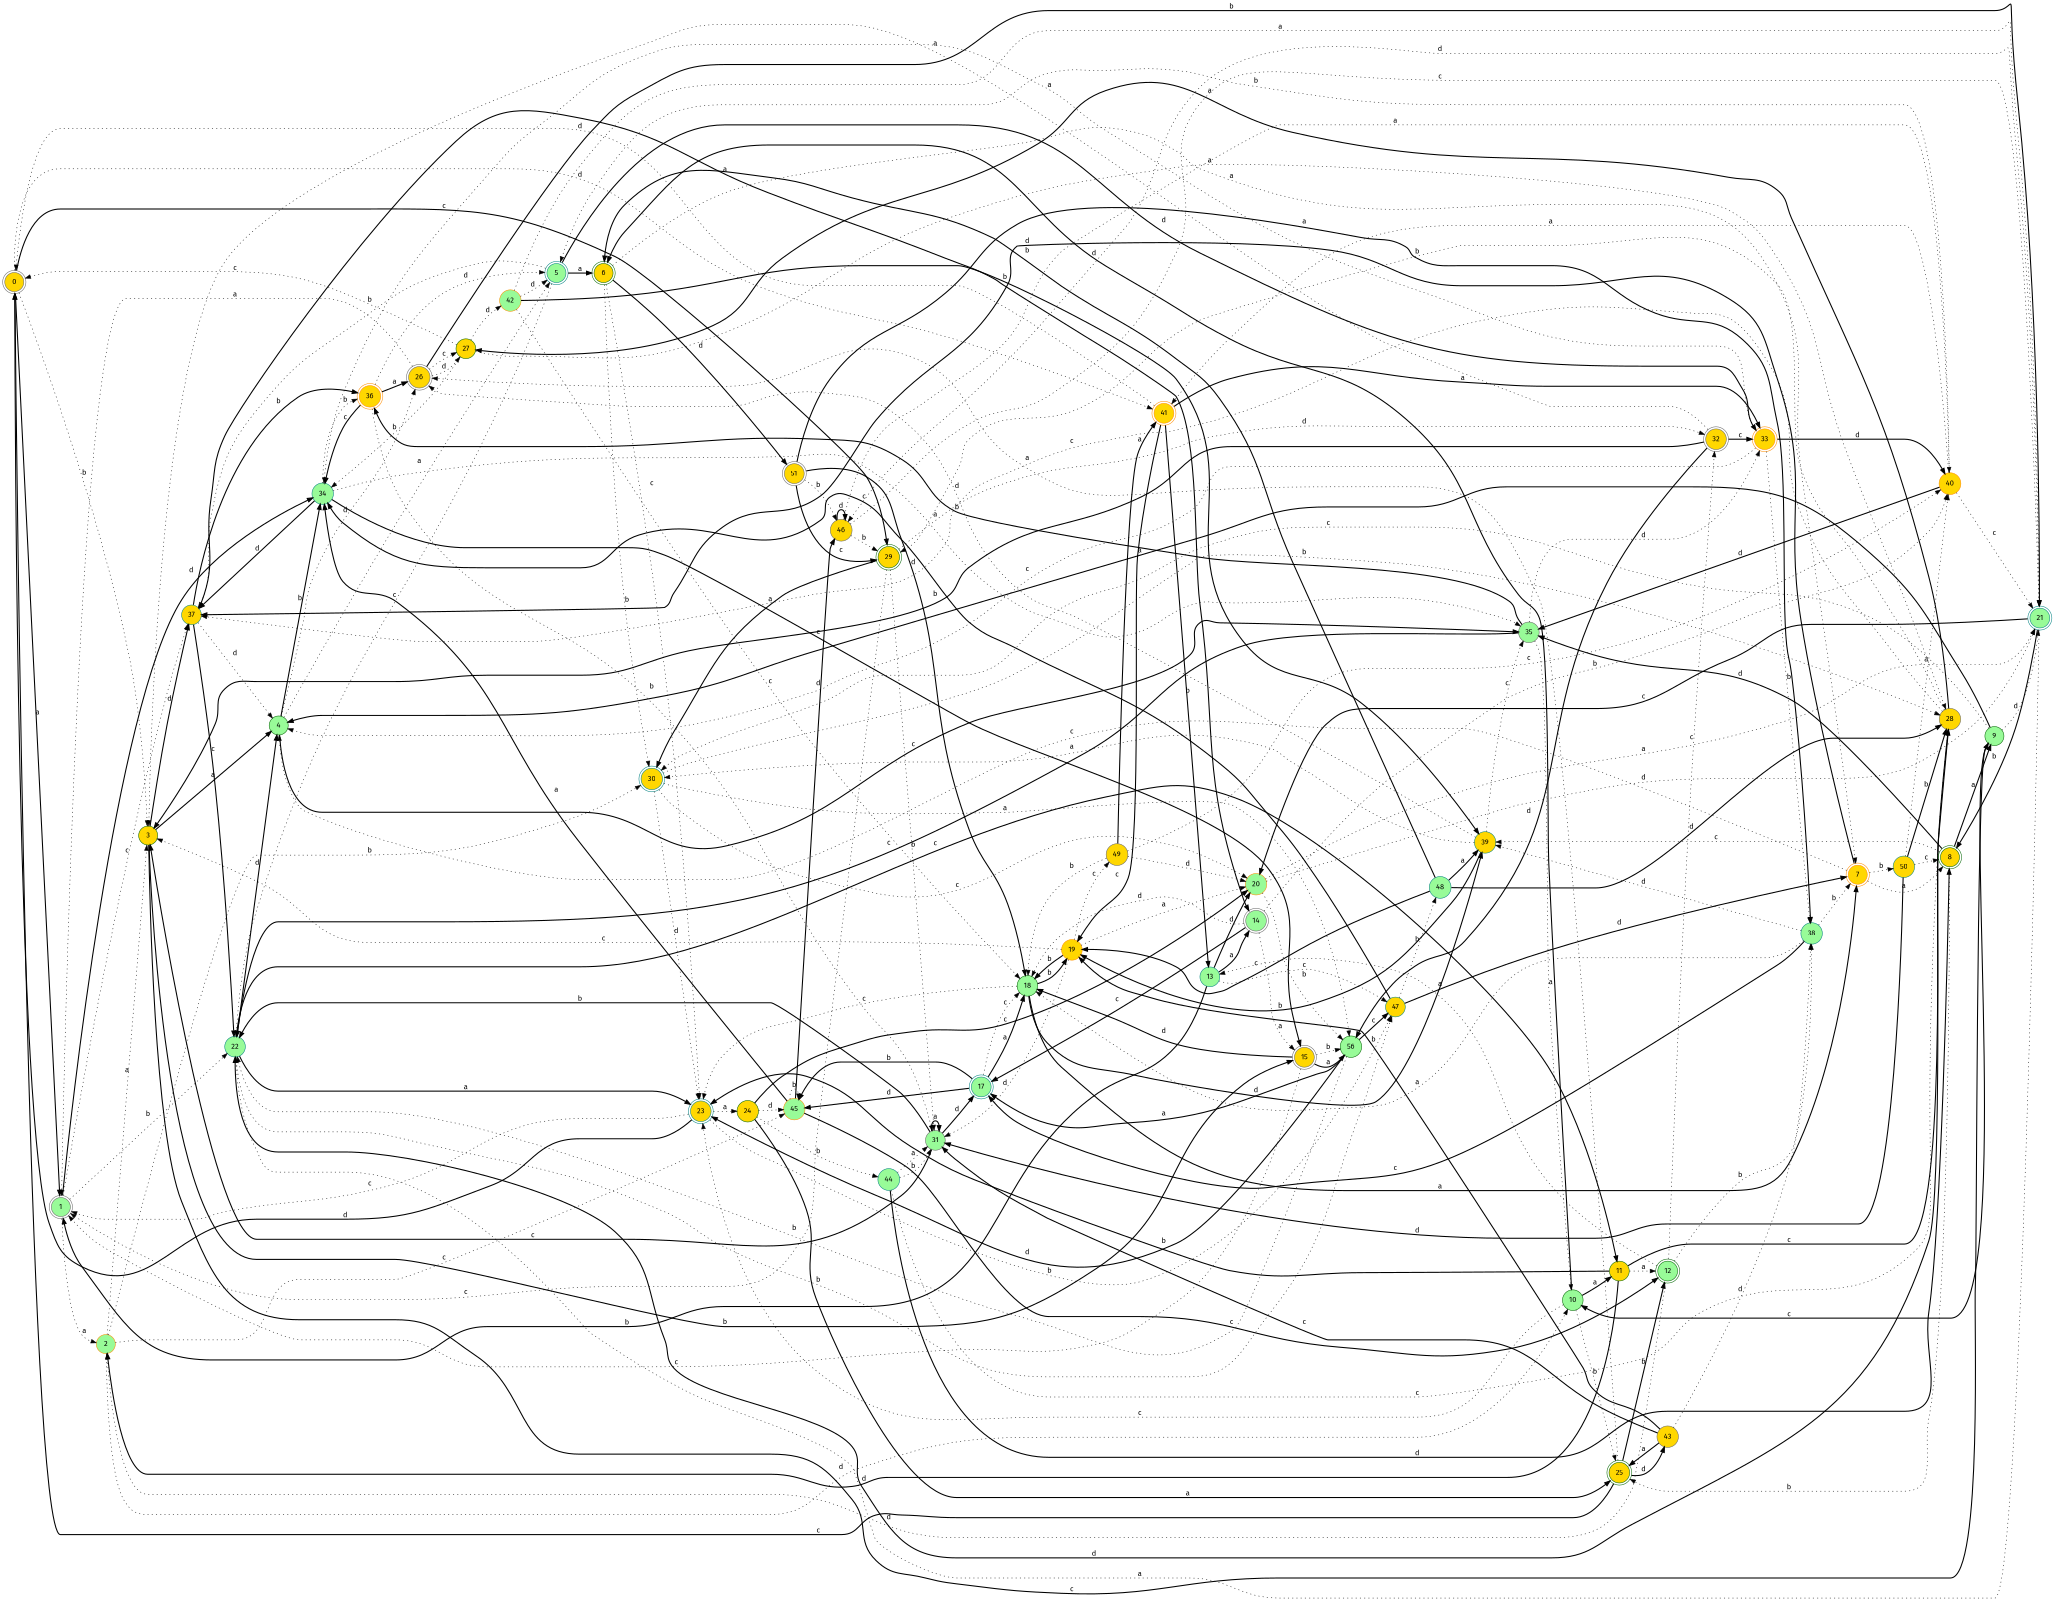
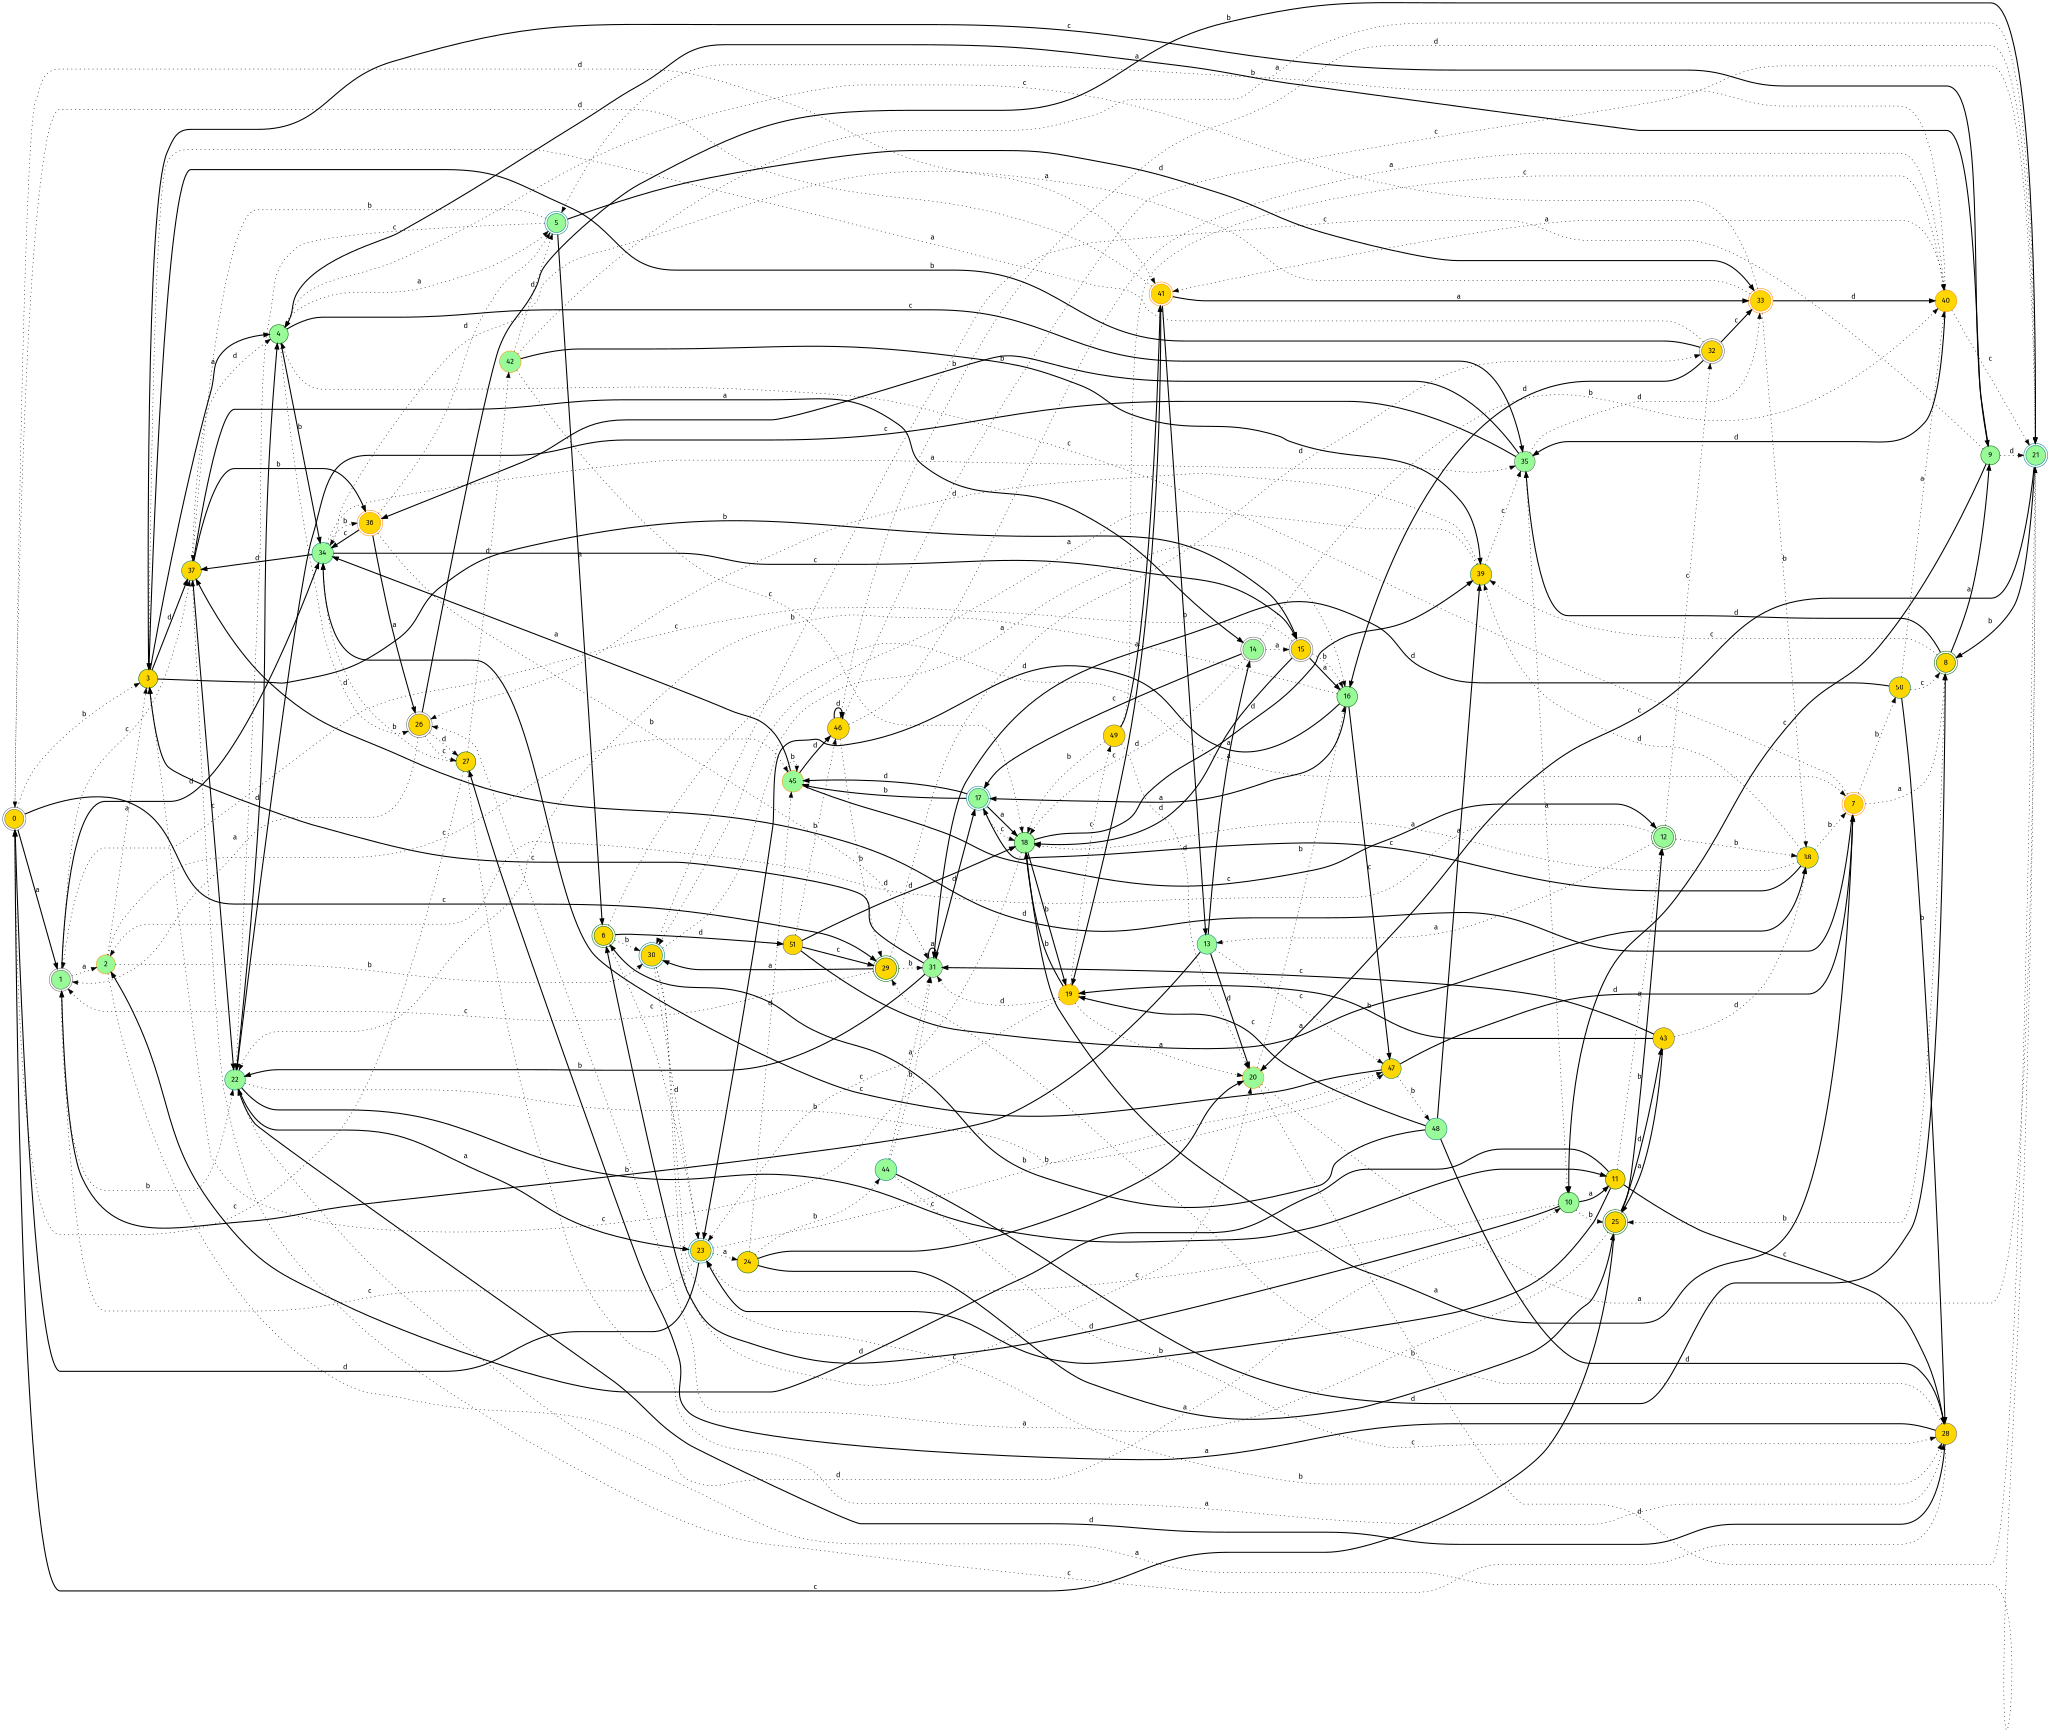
node "51": shape doublecircle -> circle
node "38": fillcolor palegreen -> gold
edge "39" -> "19": removed, label "b"
node "56": label "56" -> "16"
